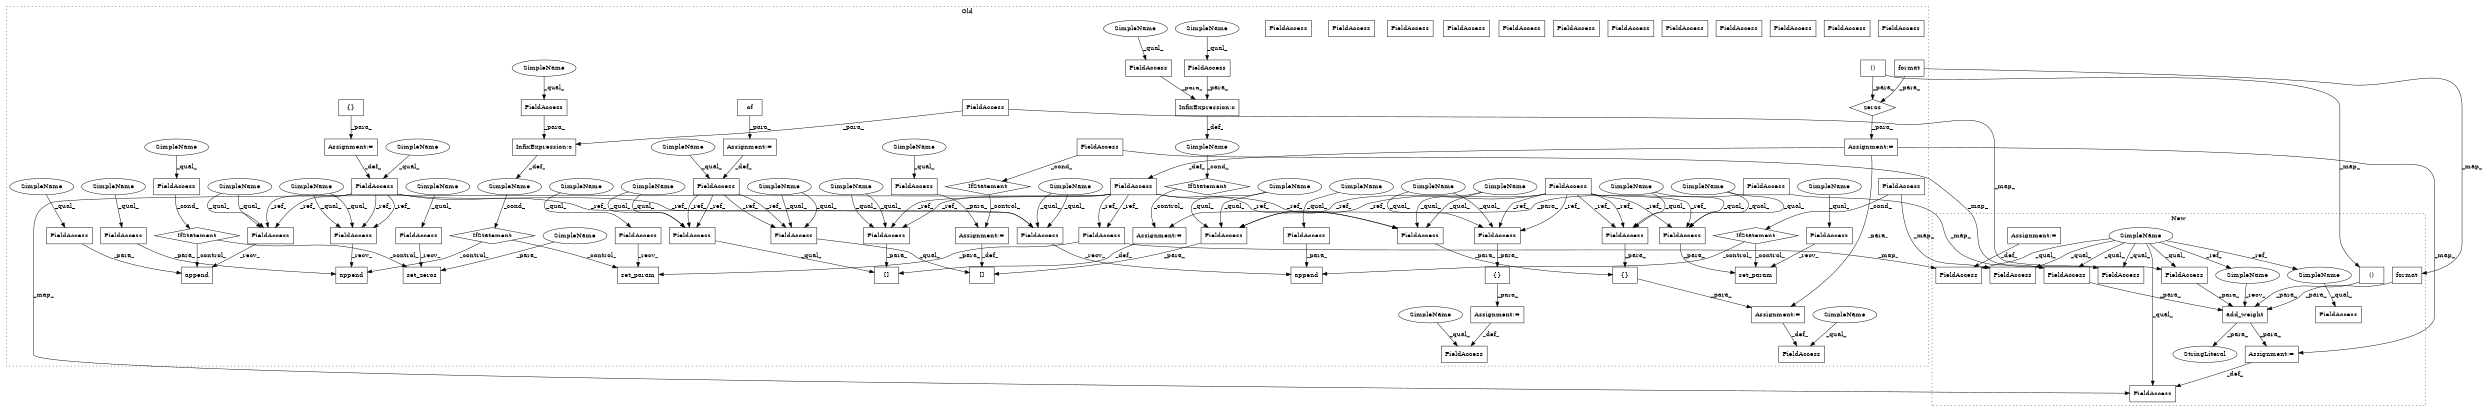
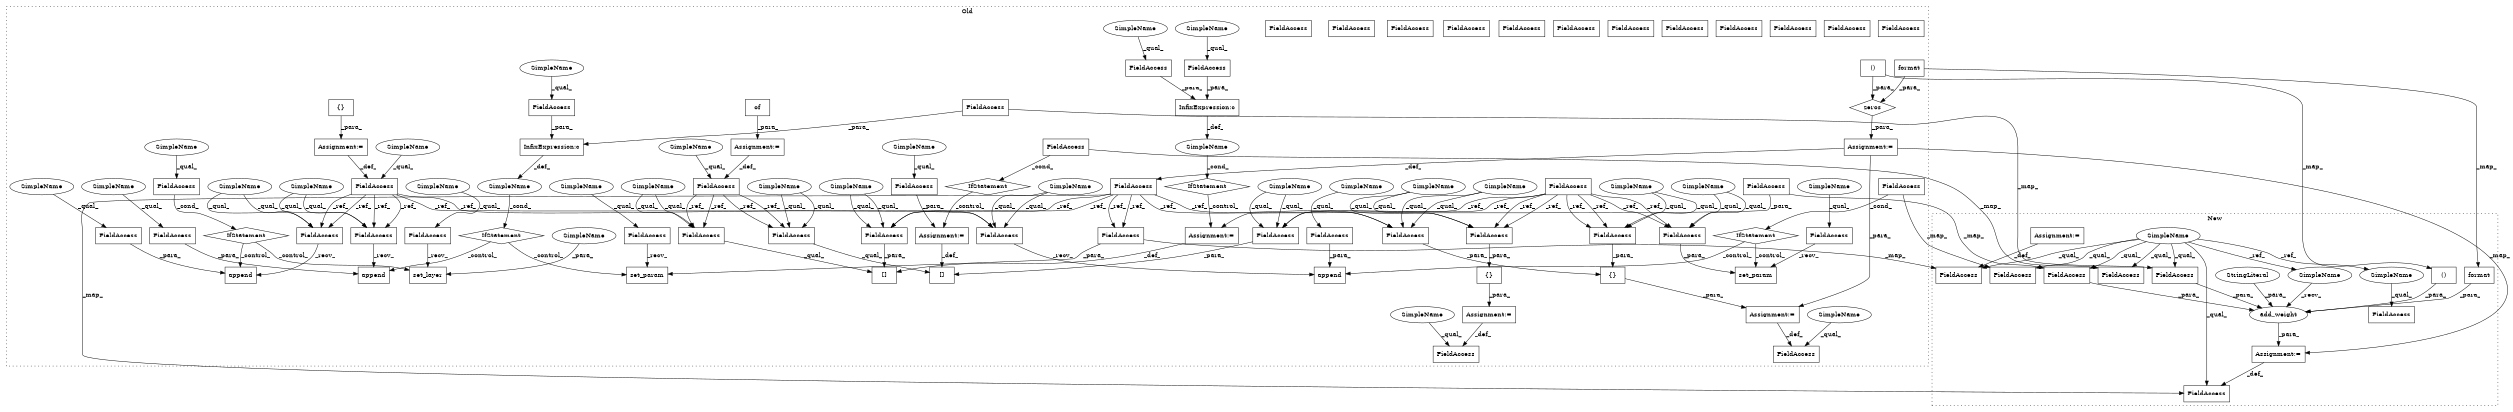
node "set_zeros": label "set_zeros" -> "set_layer"
node "add_weight": shape box -> ellipse
edge "add_weight" -> "StringLiteral": reversed
